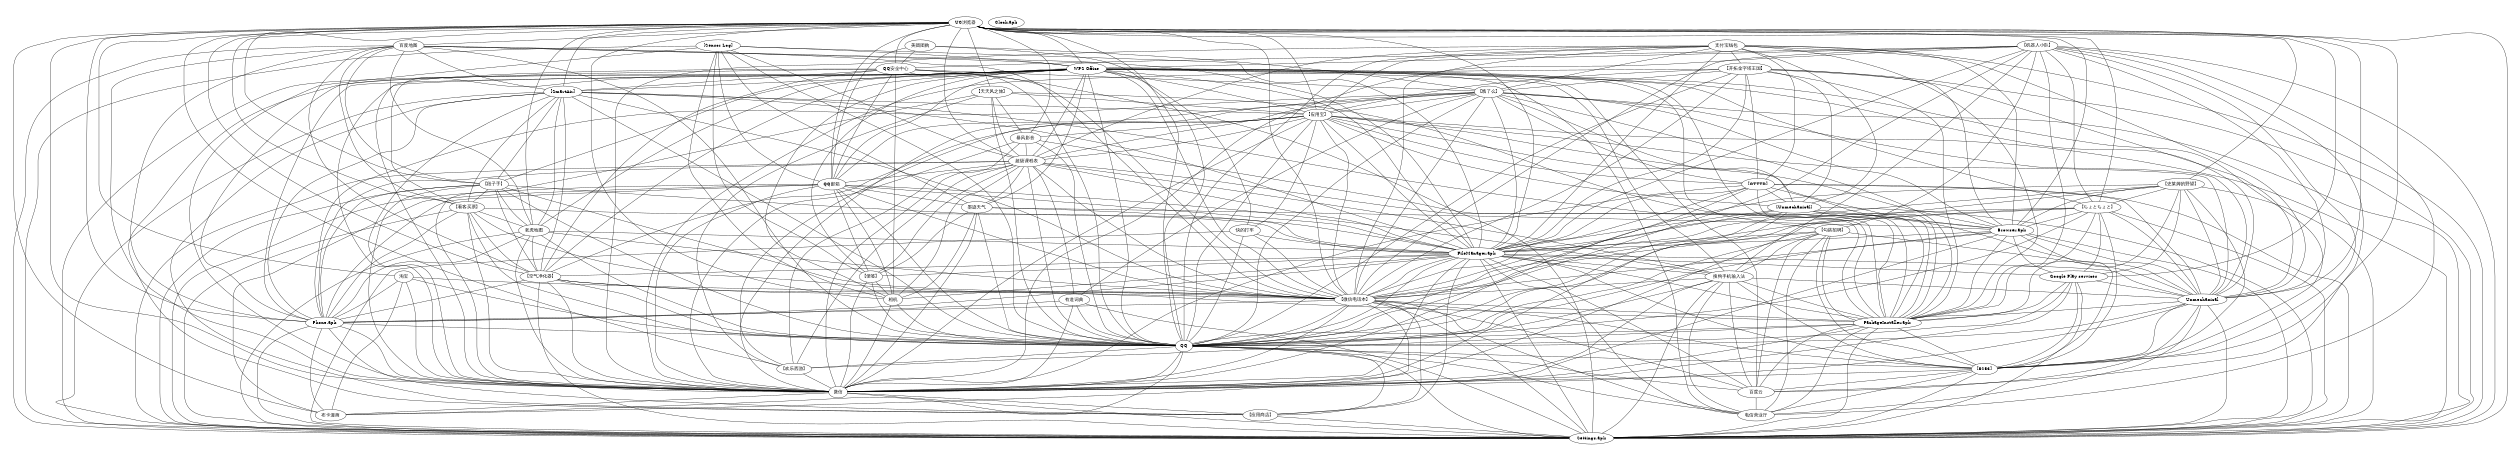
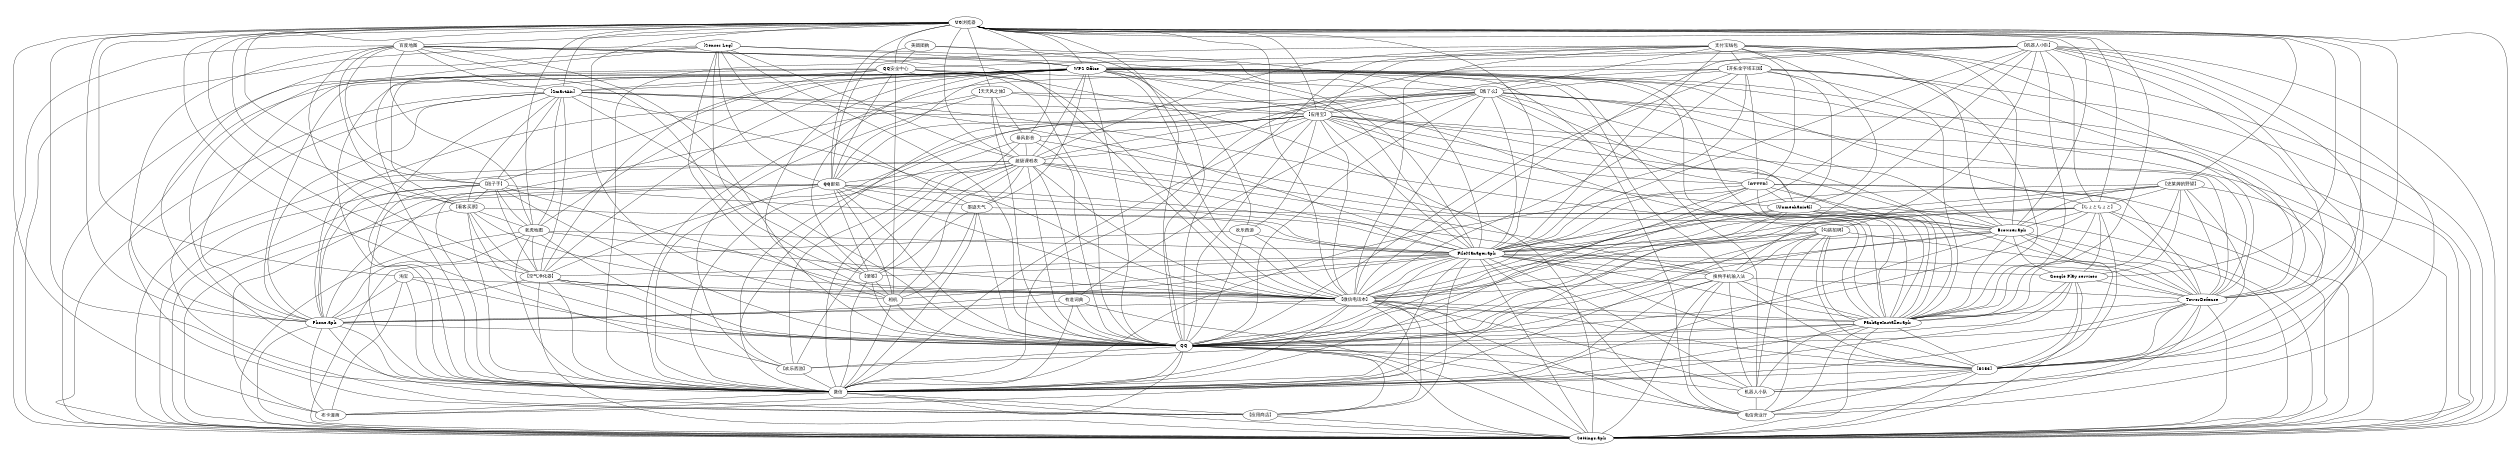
node "Clock.apk": removed
edge "UC浏览器" -- "PackageInstaller.apk": added
edge "墨迹天气" -- "FileManager.apk": removed
node "快的打车": label "快的打车" -> "欢乐西游"
edge "[看客买票]" -- "Phone.apk": now "[Sensor Log]" -- "Phone.apk"
node "Unmechanical": label "Unmechanical" -> "TowerDefense"
edge "百度地图" -- "微信": now "百度地图" -- "[便签]"
node "百度云": label "百度云" -> "机器人小队"
